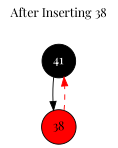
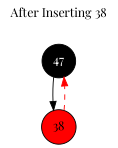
node "41": label "41" -> "47"
